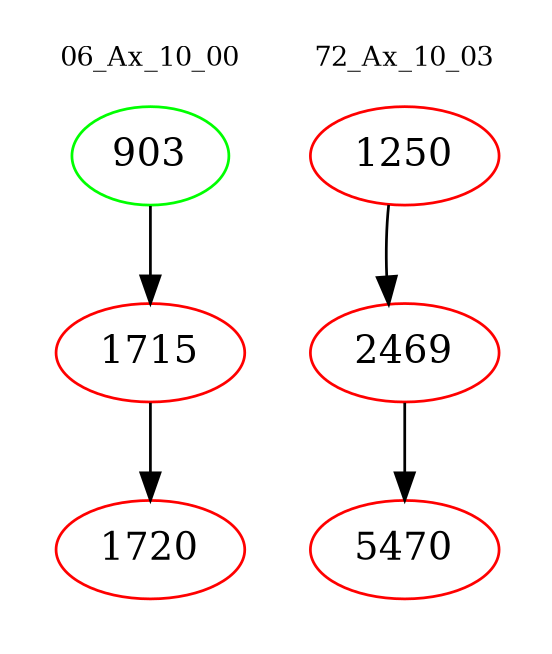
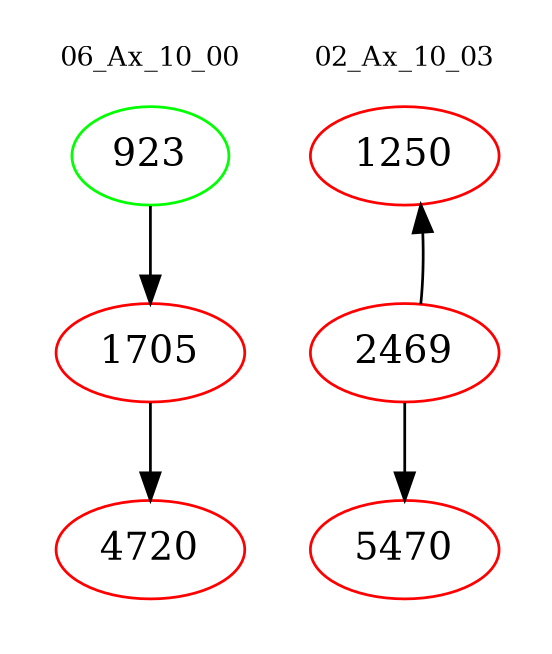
cluster "72_Ax_10_03": label "72_Ax_10_03" -> "02_Ax_10_03"
node "903": label "903" -> "923"
edge "1250" -> "2469": reversed
node "1715": label "1715" -> "1705"
node "1720": label "1720" -> "4720"
